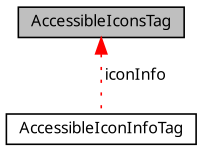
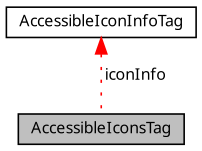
edge "AccessibleIconInfoTag" -> "AccessibleIconsTag": reversed
